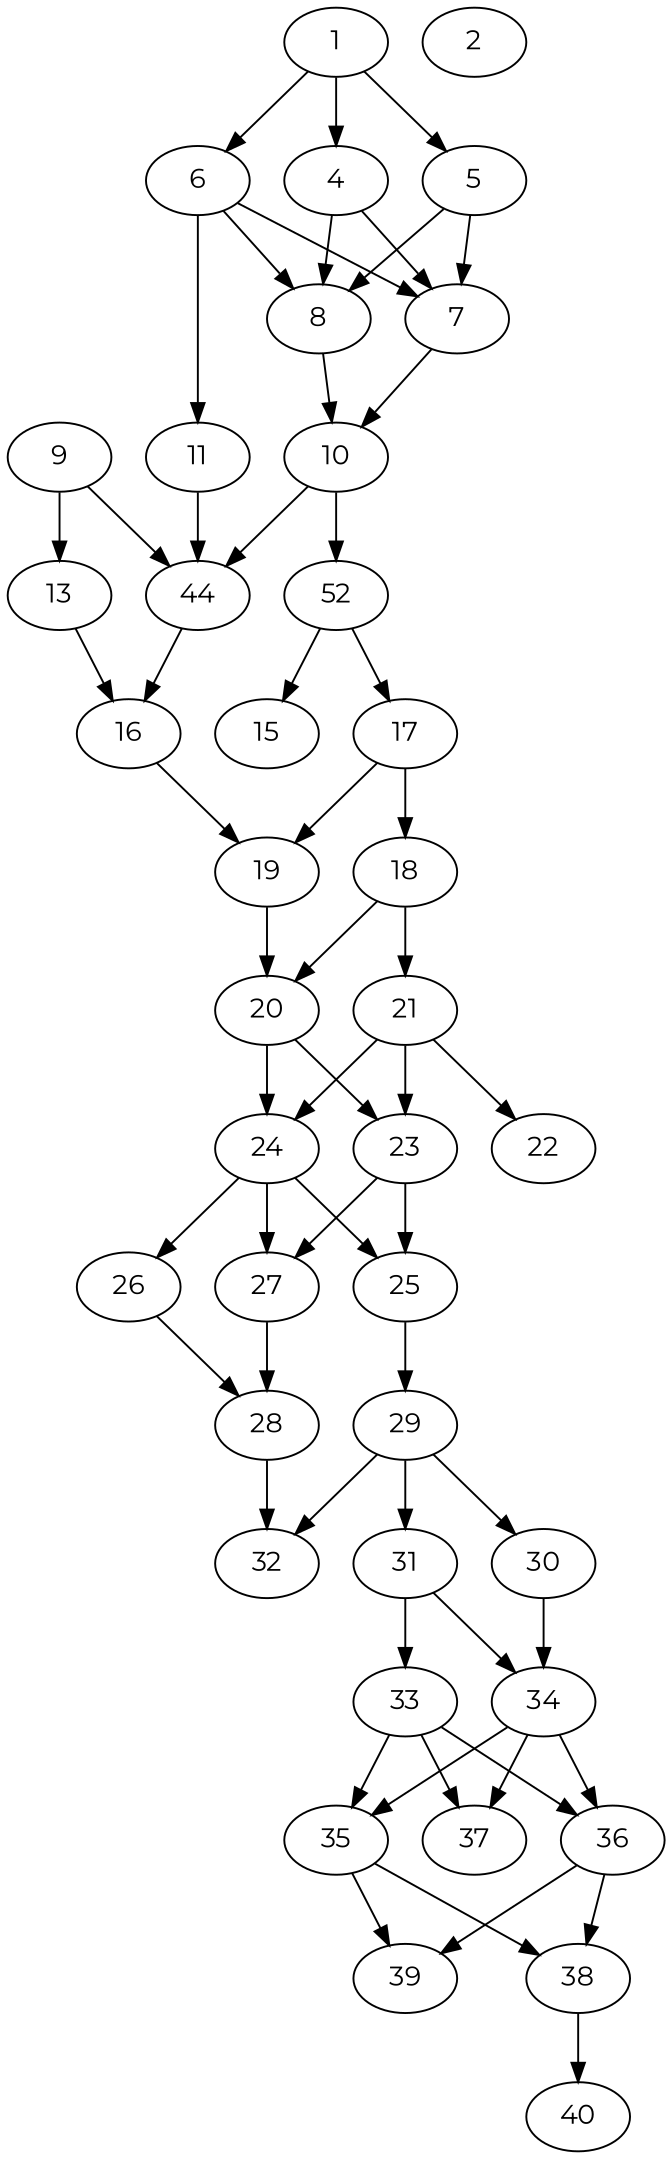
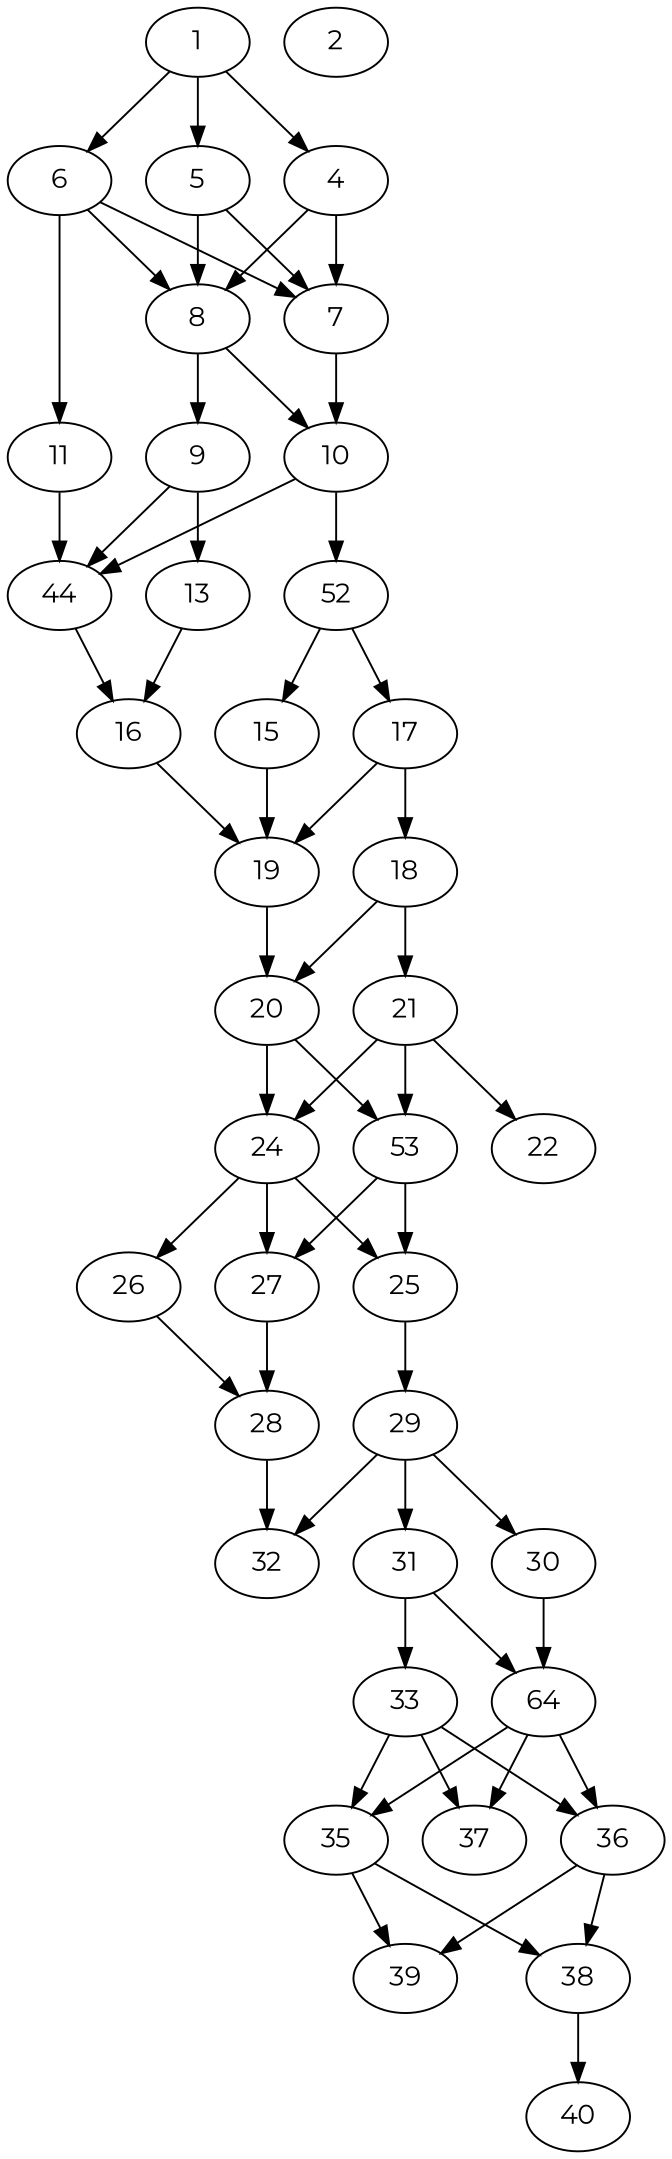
edge "8" -> "9": added
edge "15" -> "19": added
node "23": label "23" -> "53"
node "34": label "34" -> "64"
